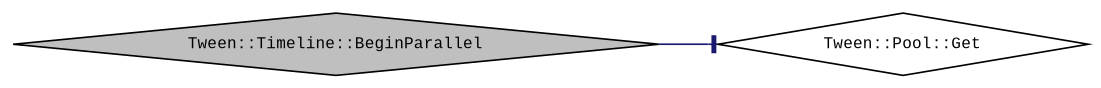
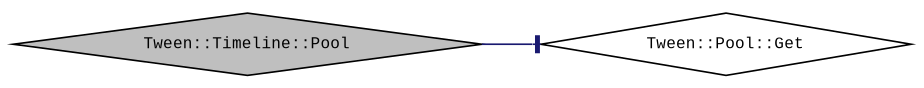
node "Tween::Timeline::BeginParallel": label "Tween::Timeline::BeginParallel" -> "Tween::Timeline::Pool"
